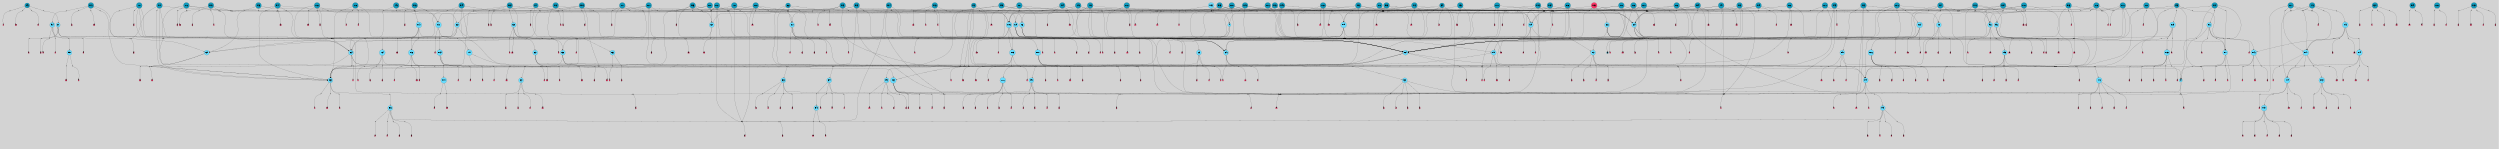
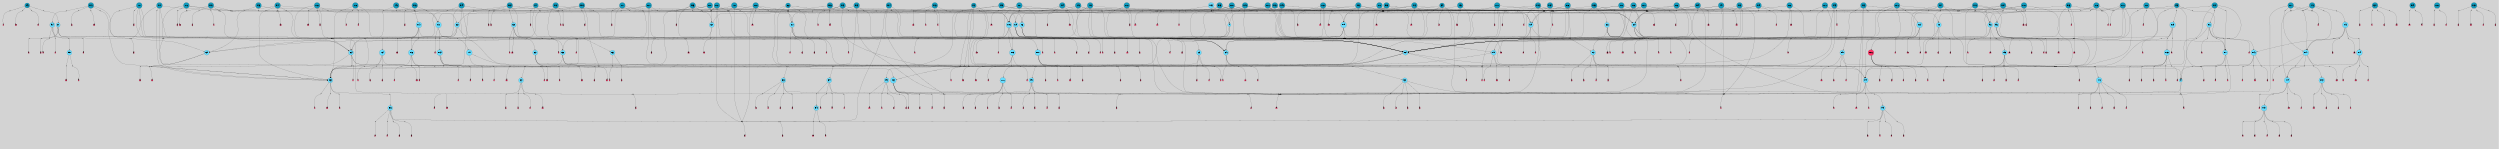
node "T1236": added
node "T1233": fillcolor #ff3366 -> #1199bb
node "13": fillcolor #1199bb -> #ff3366
node "T1226": fillcolor #66ddff -> #ff3366
node "T1140": removed
